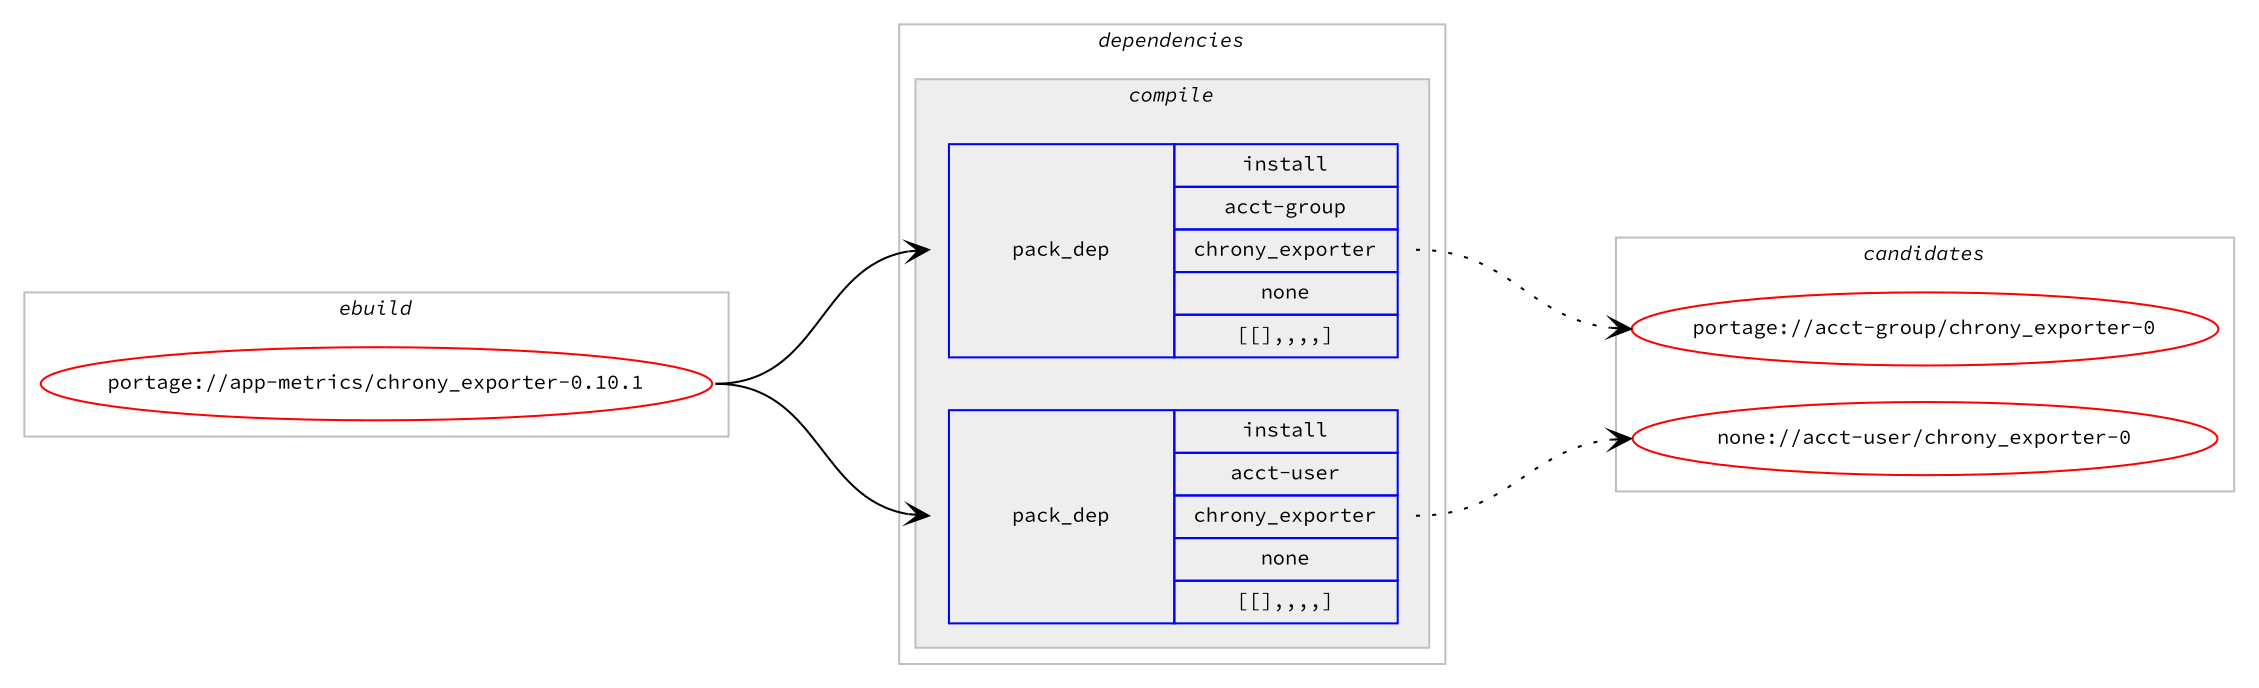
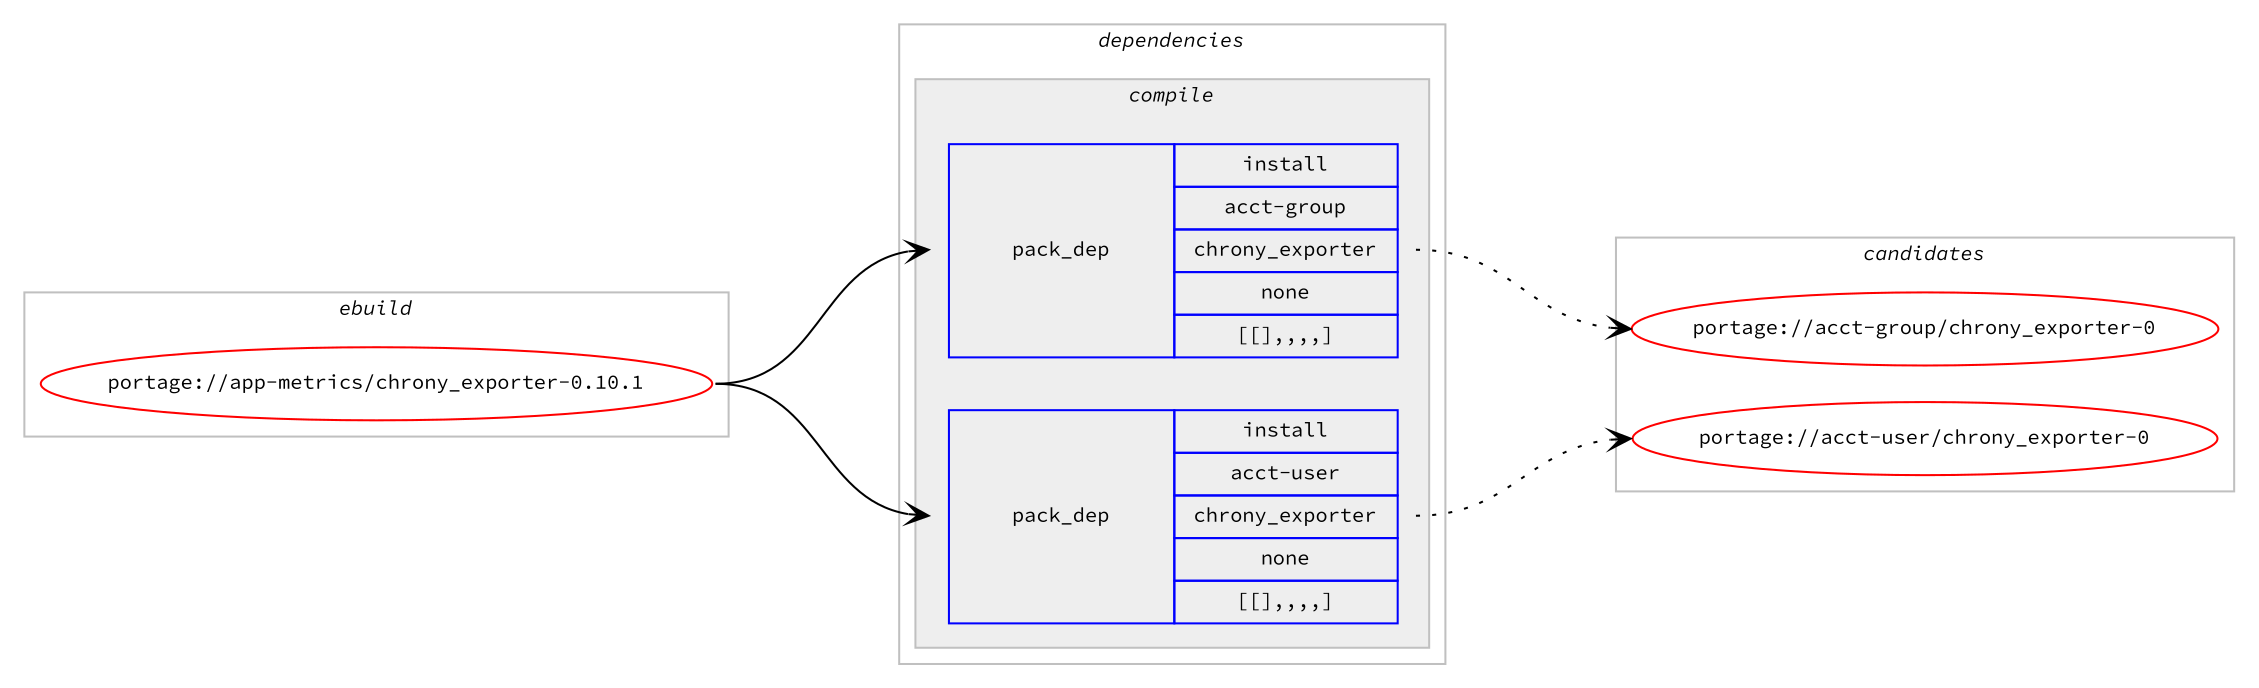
node "none://acct-user/chrony_exporter-0": label "none://acct-user/chrony_exporter-0" -> "portage://acct-user/chrony_exporter-0"
